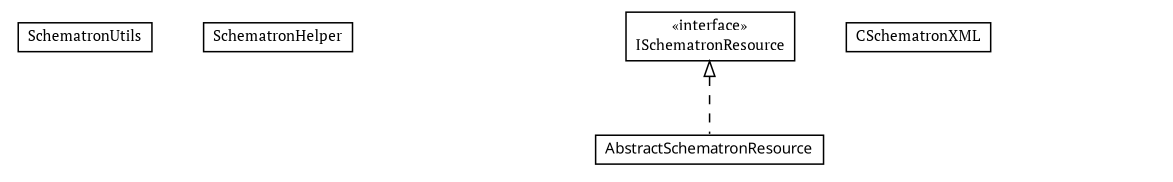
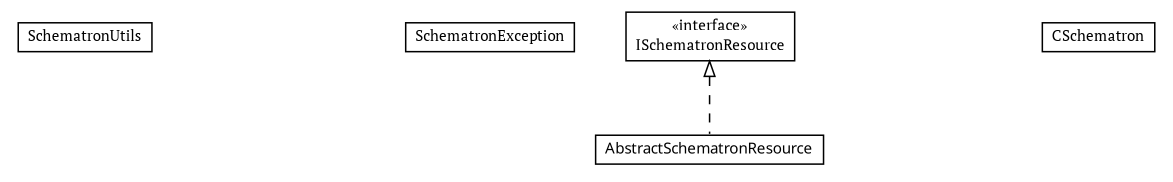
node "SchematronHelper": removed
node "SchematronException": added
node "CSchematronXML": removed
node "CSchematron": added
